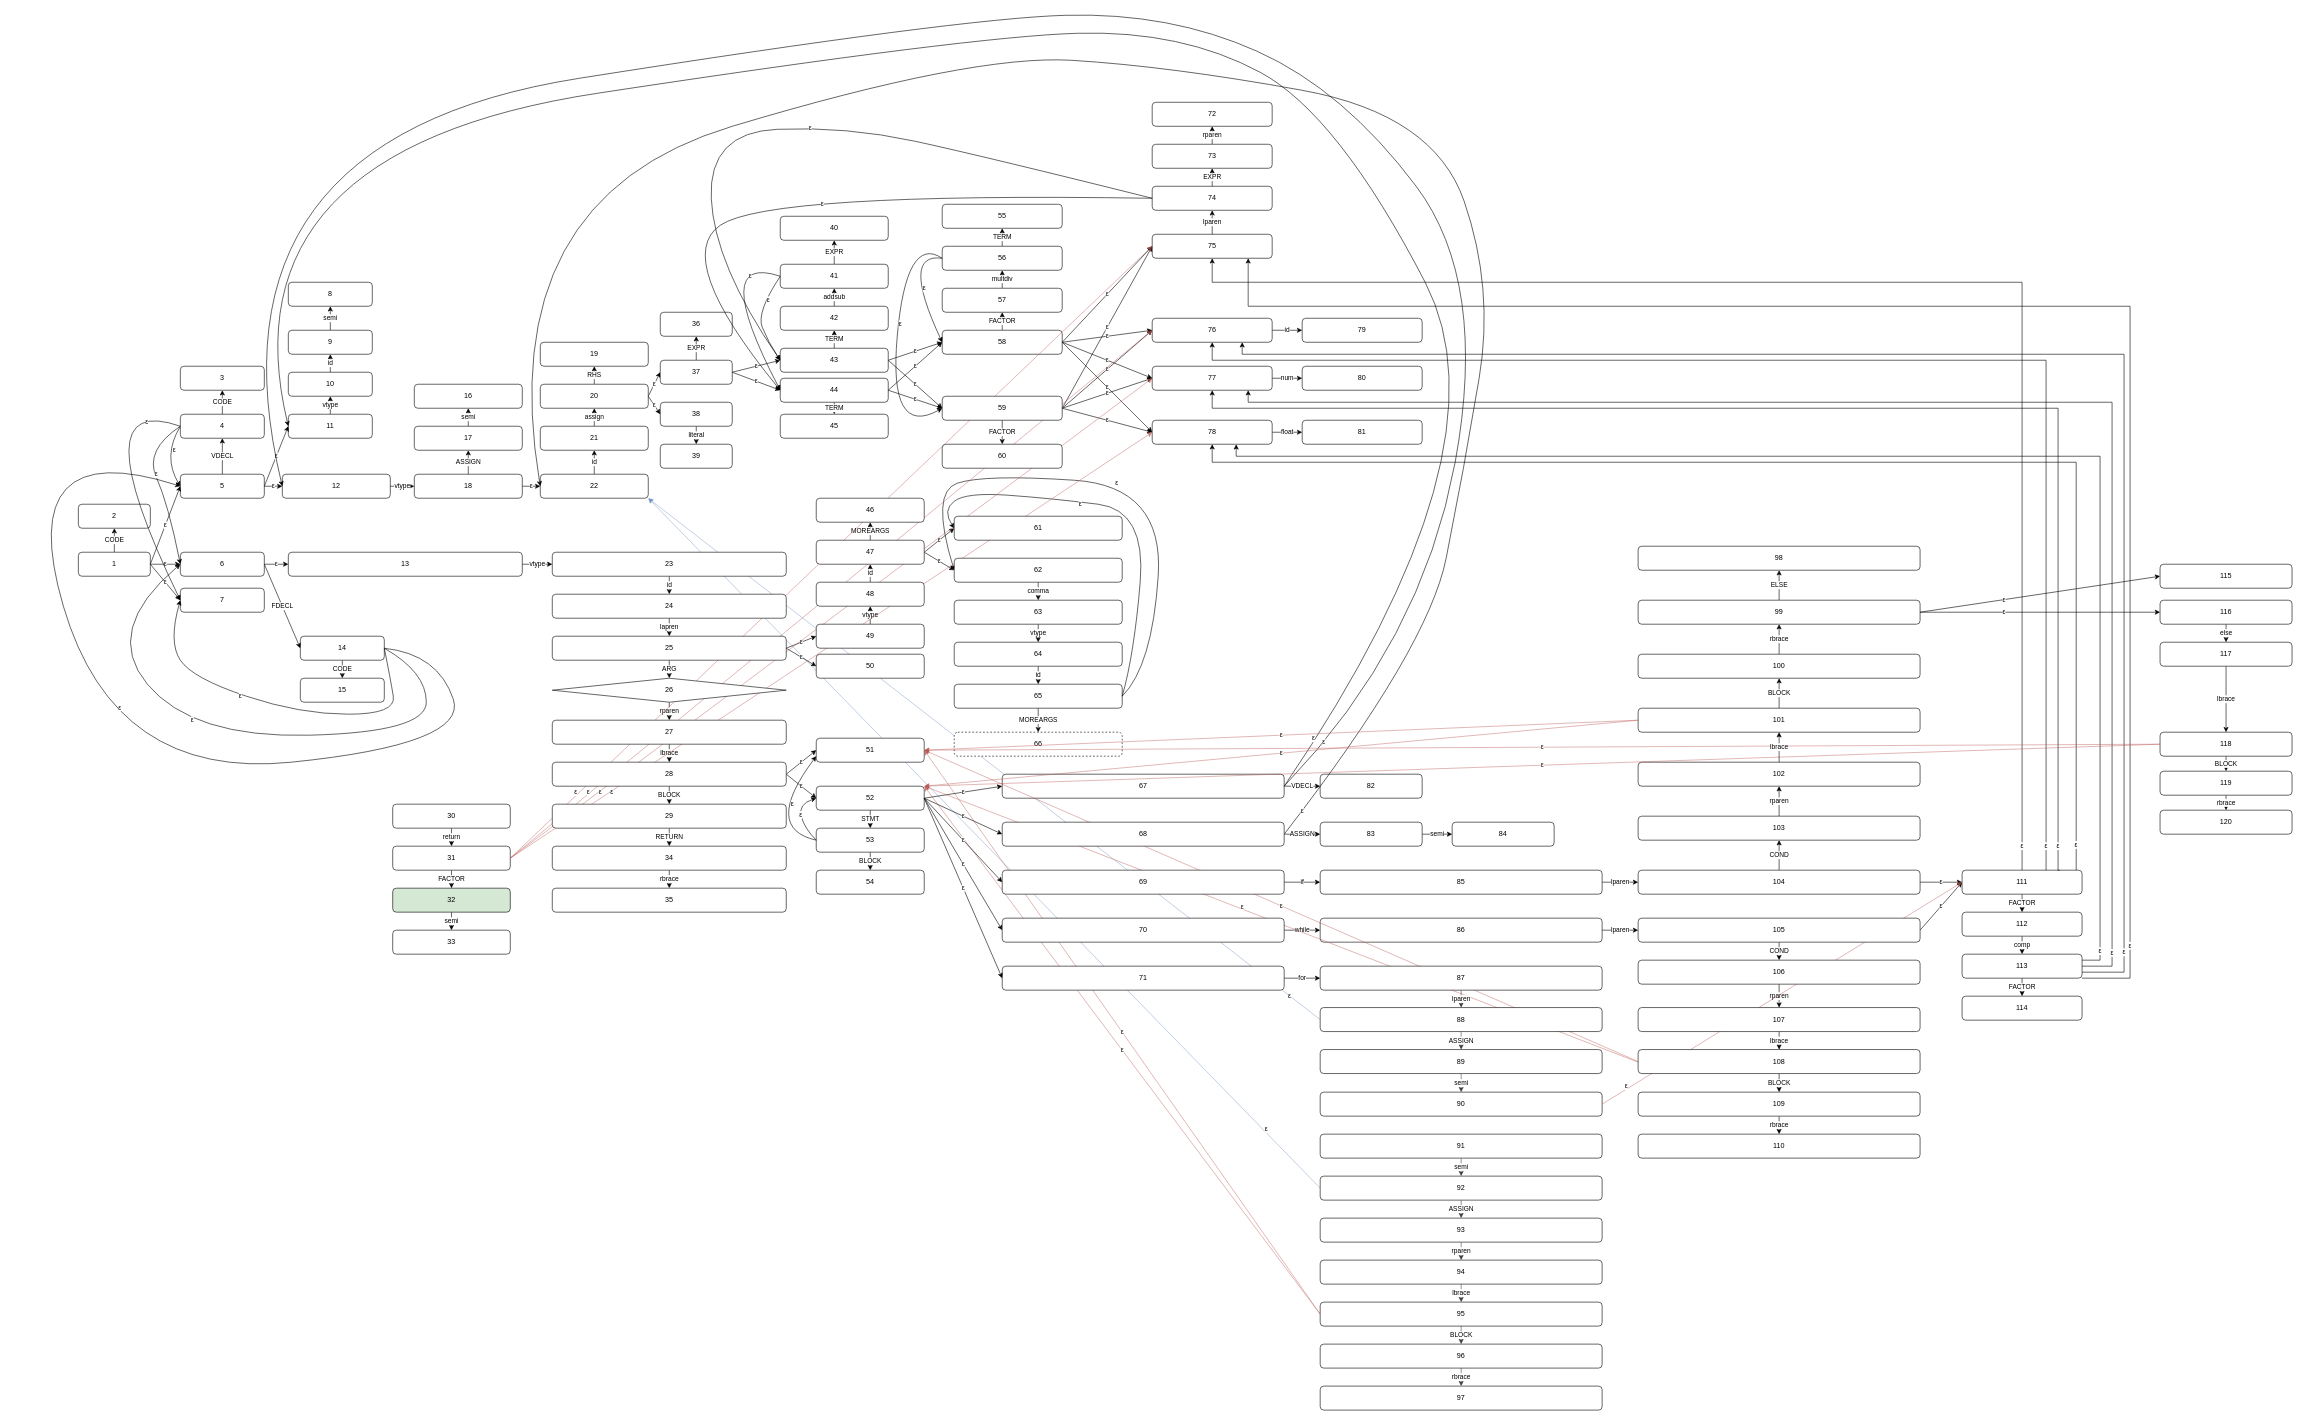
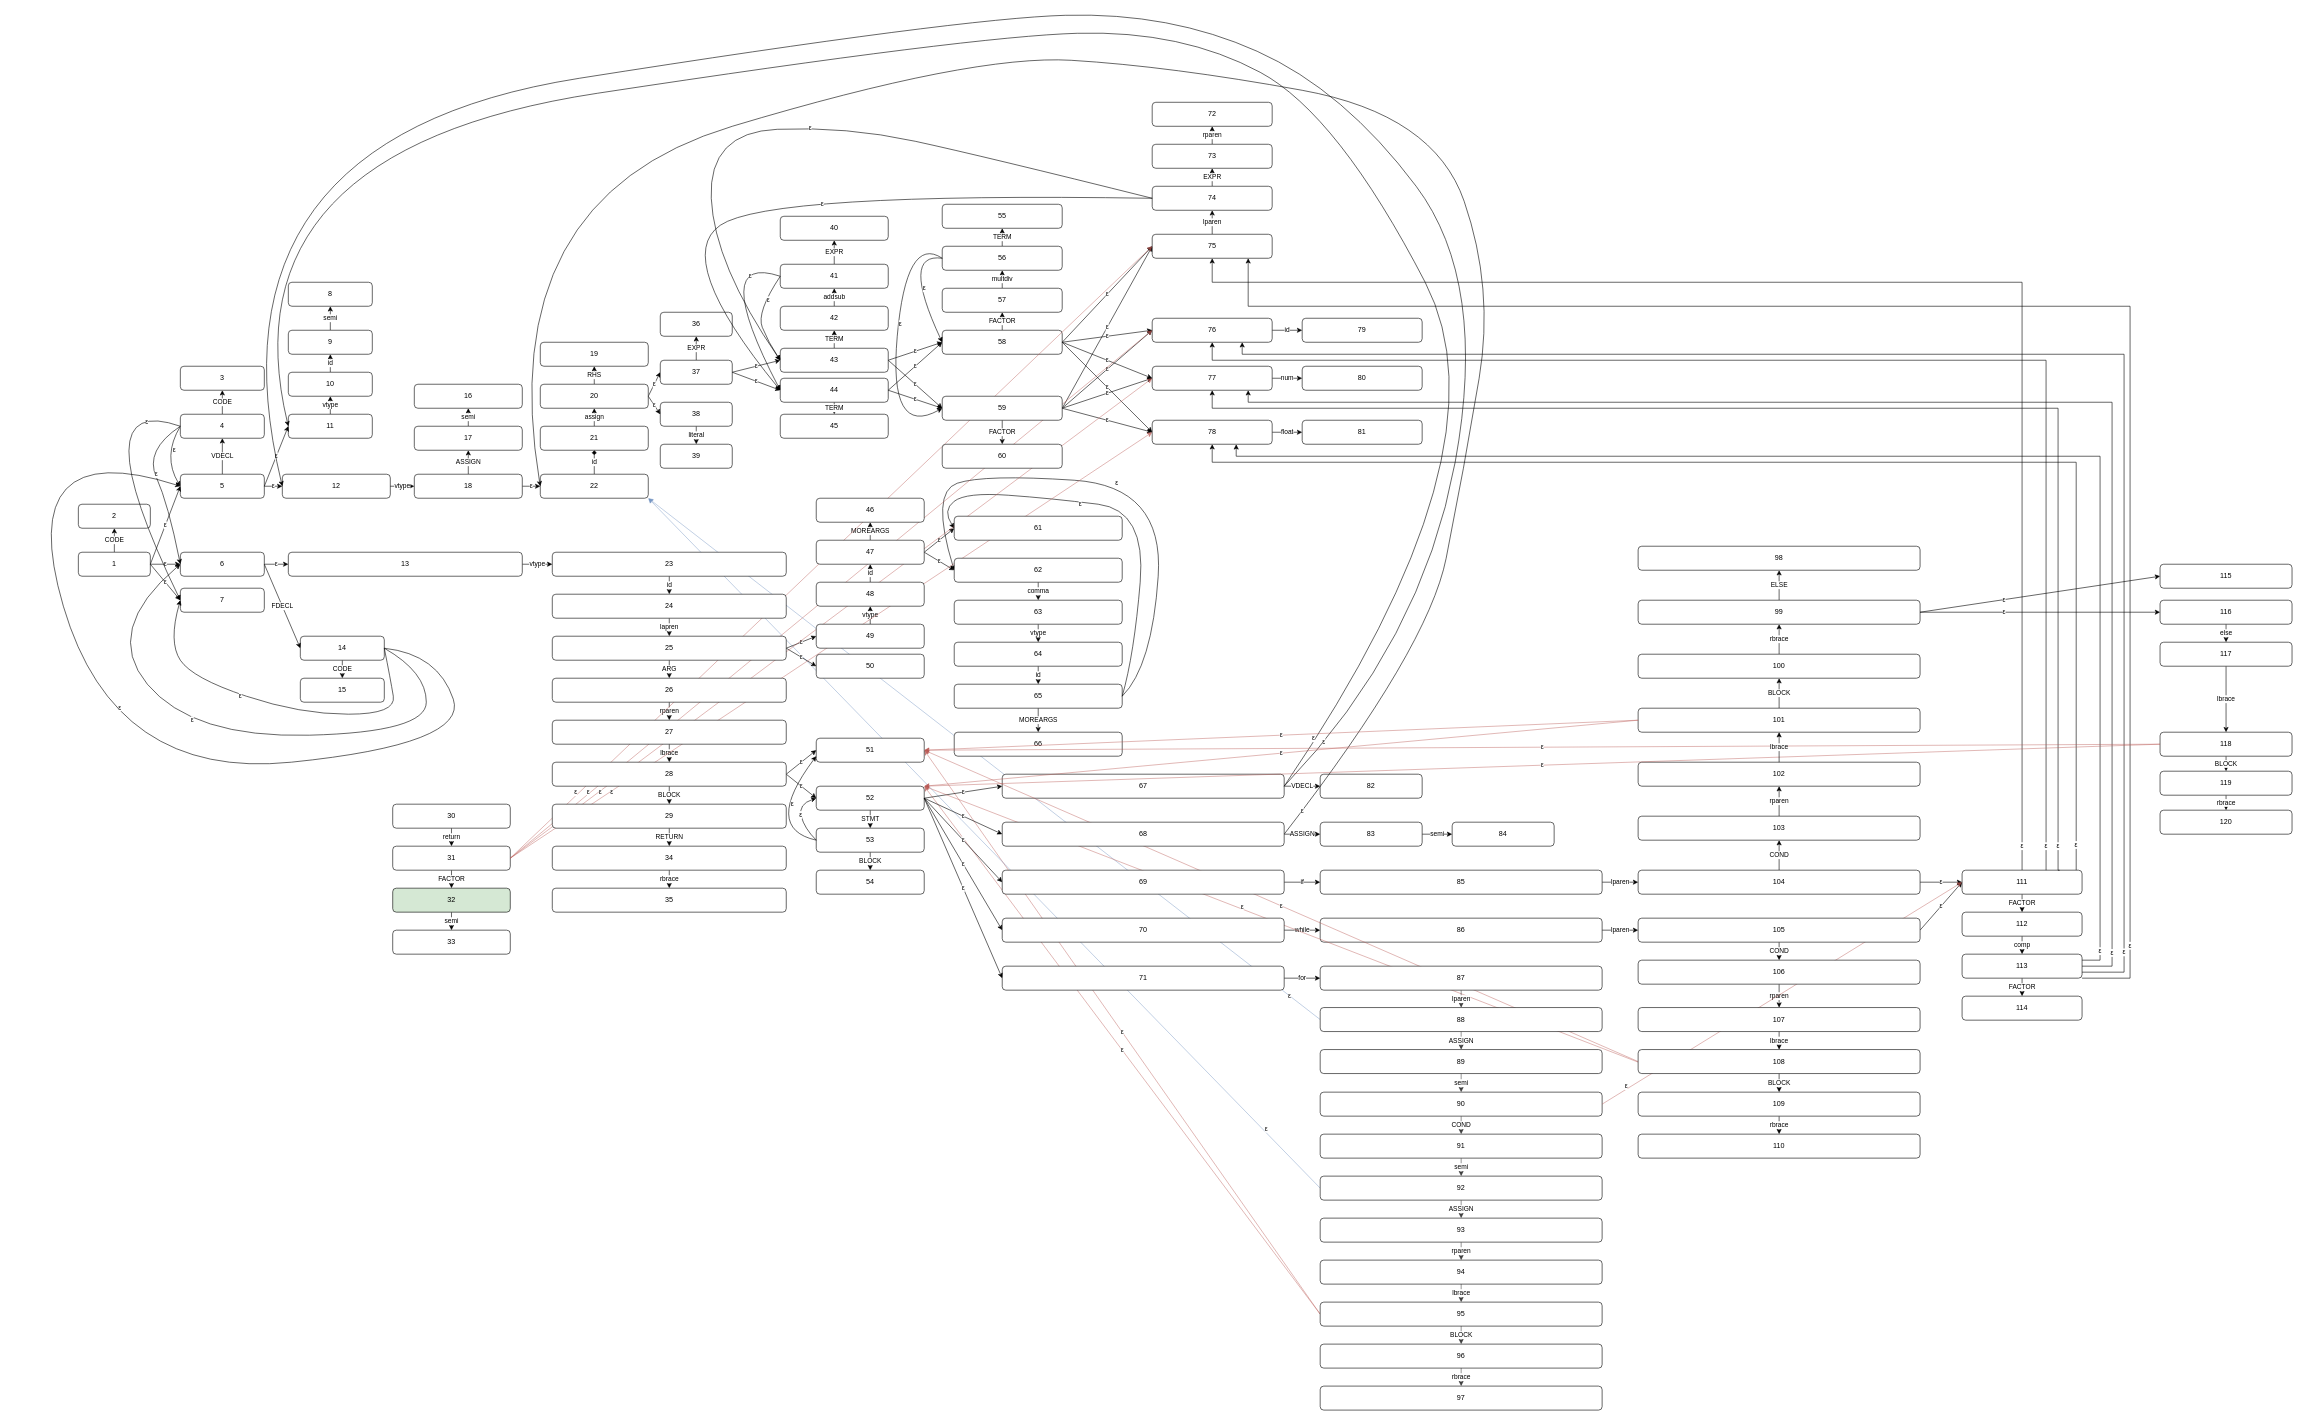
edge "22" -> "21": arrowhead classic -> diamond
node "26": shape diamond -> rounded rectangle
node "66": style dashed -> solid
edge "90" -> "91": added, label "COND"
